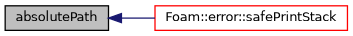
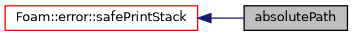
edge "Foam::error::safePrintStack" -> "absolutePath": reversed
